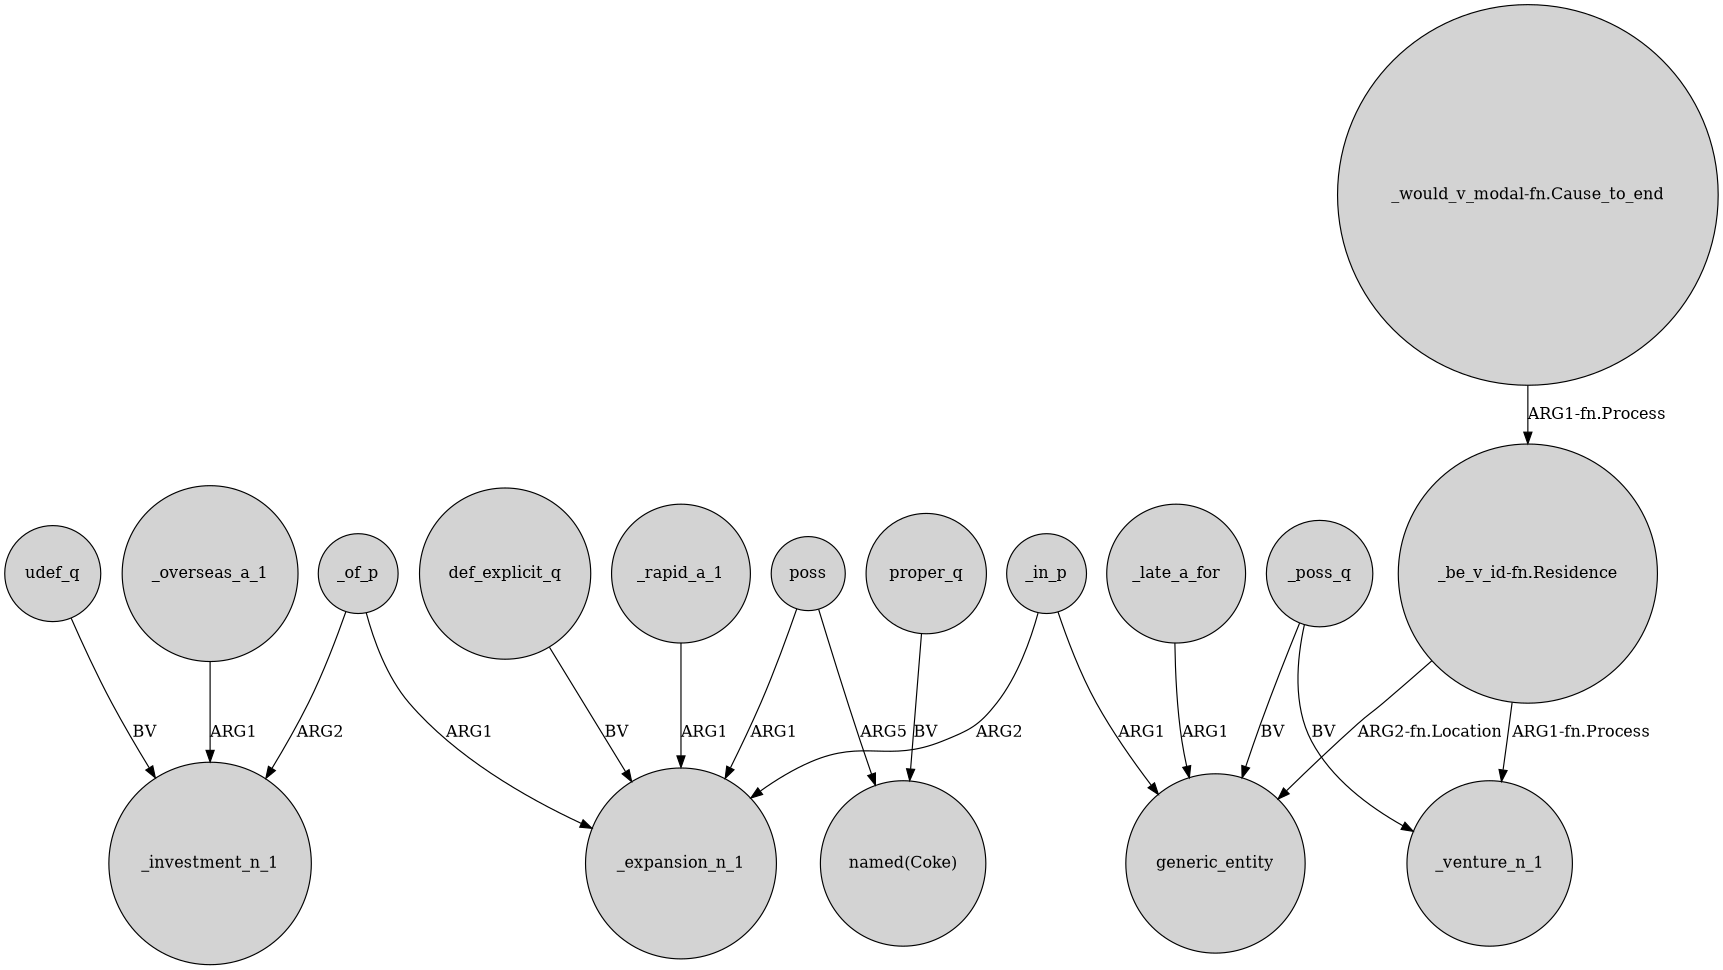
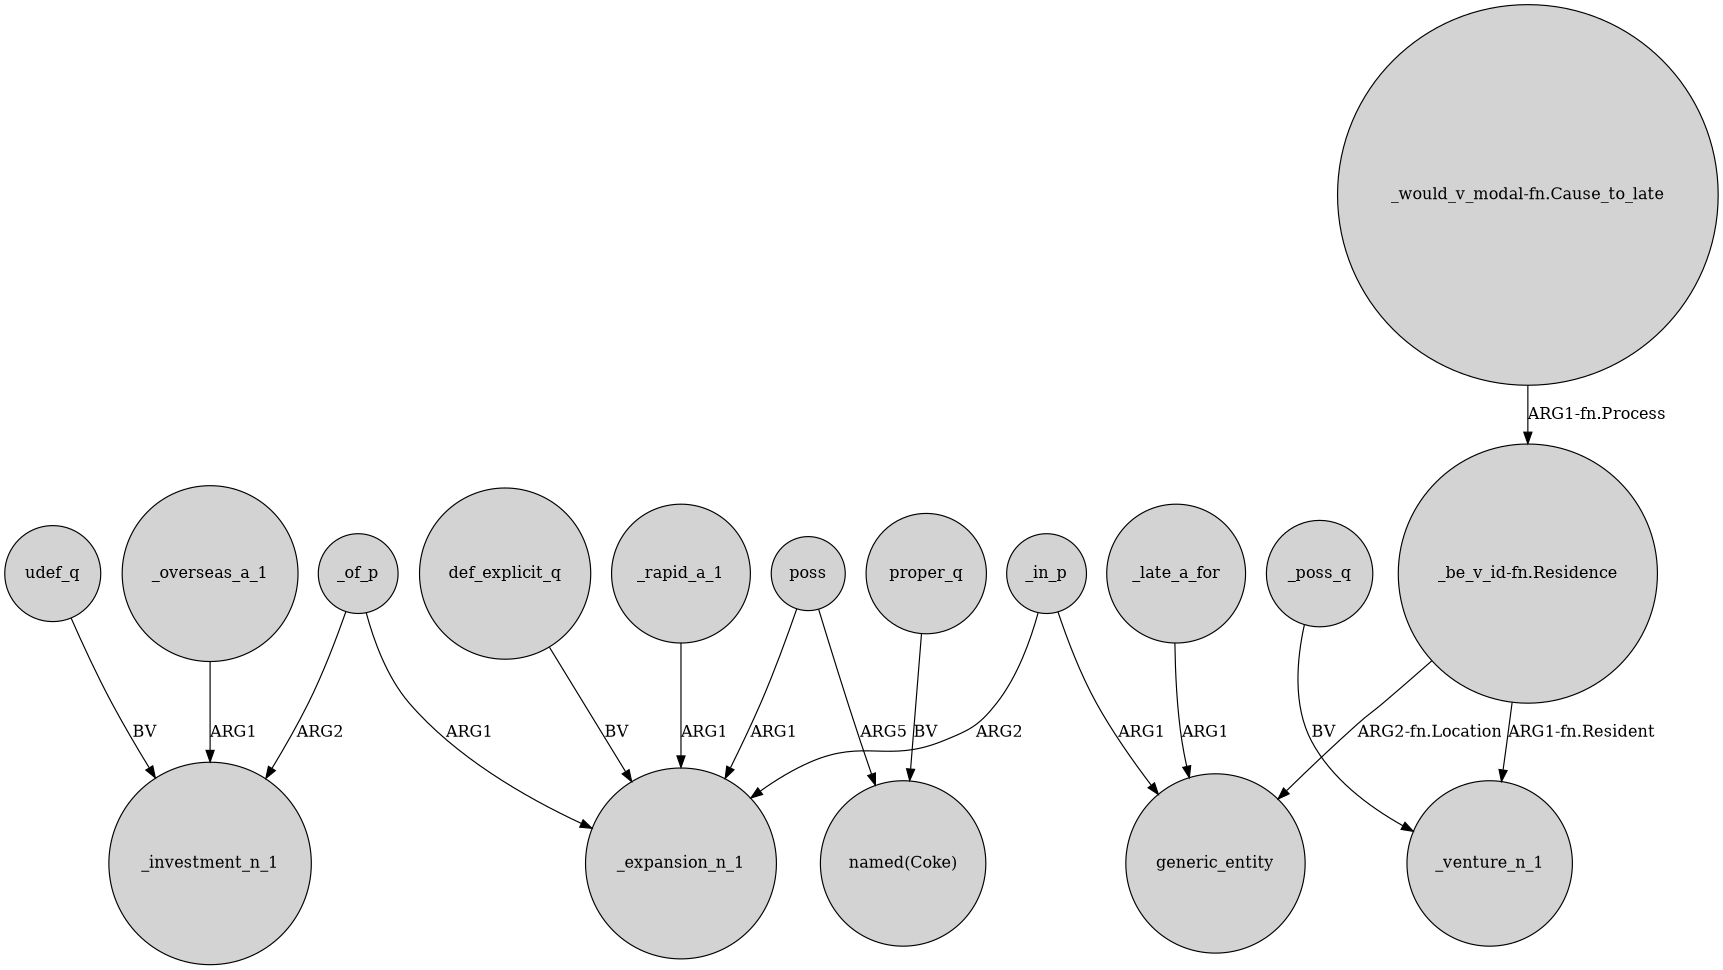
node "_would_v_modal-fn.Cause_to_end": label "_would_v_modal-fn.Cause_to_end" -> "_would_v_modal-fn.Cause_to_late"
edge "_poss_q" -> "generic_entity": removed, label "BV"
edge "_be_v_id-fn.Residence" -> "_venture_n_1": label "ARG1-fn.Process" -> "ARG1-fn.Resident"
